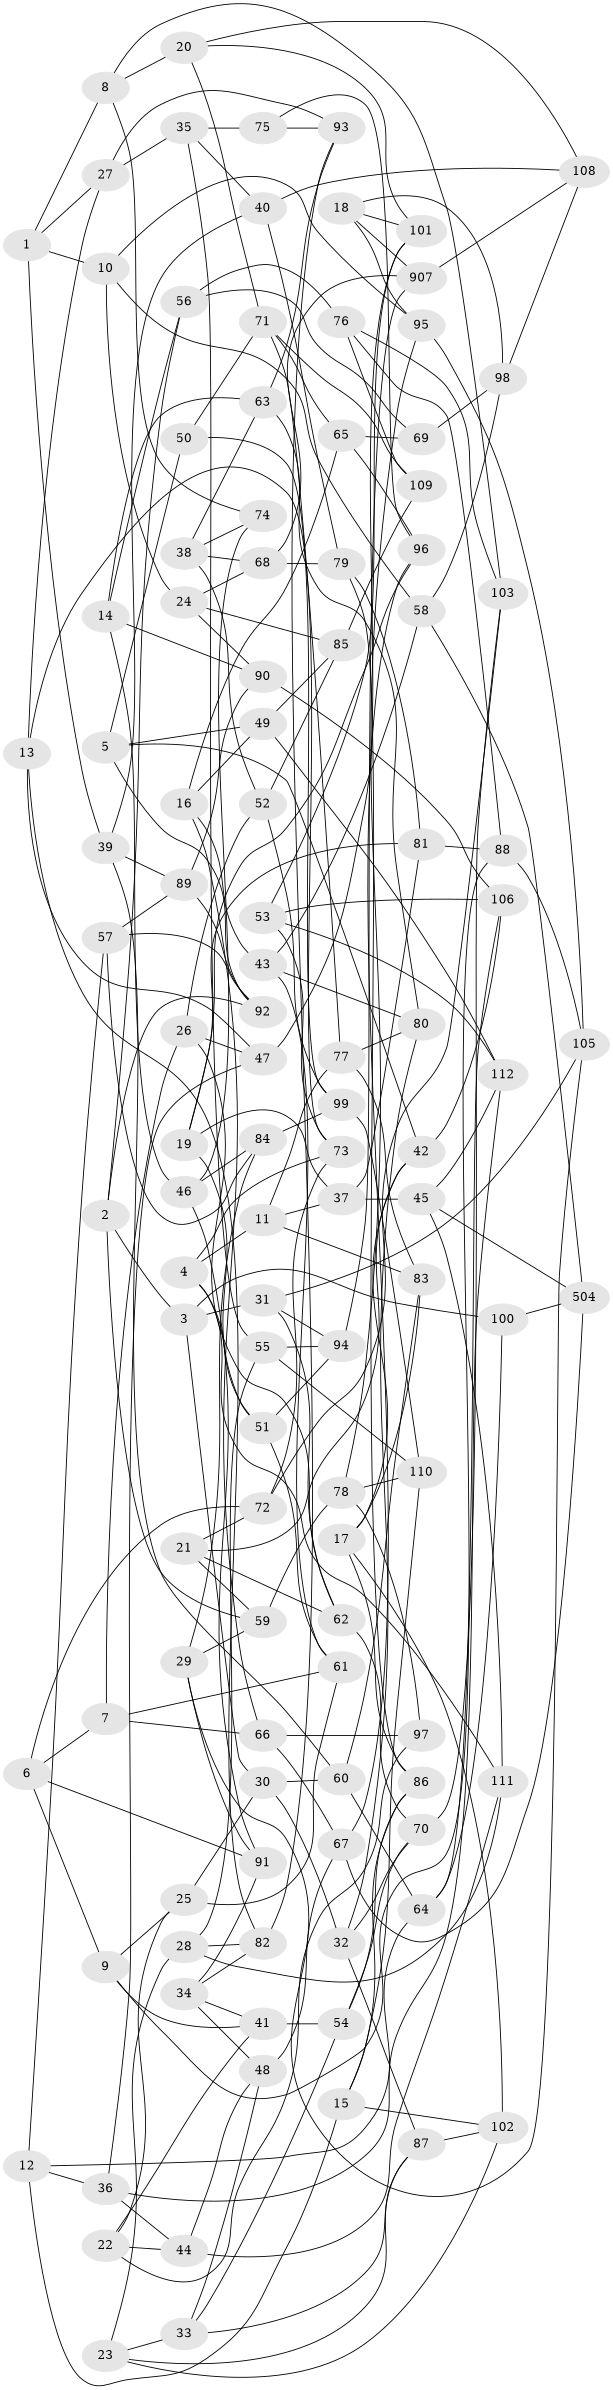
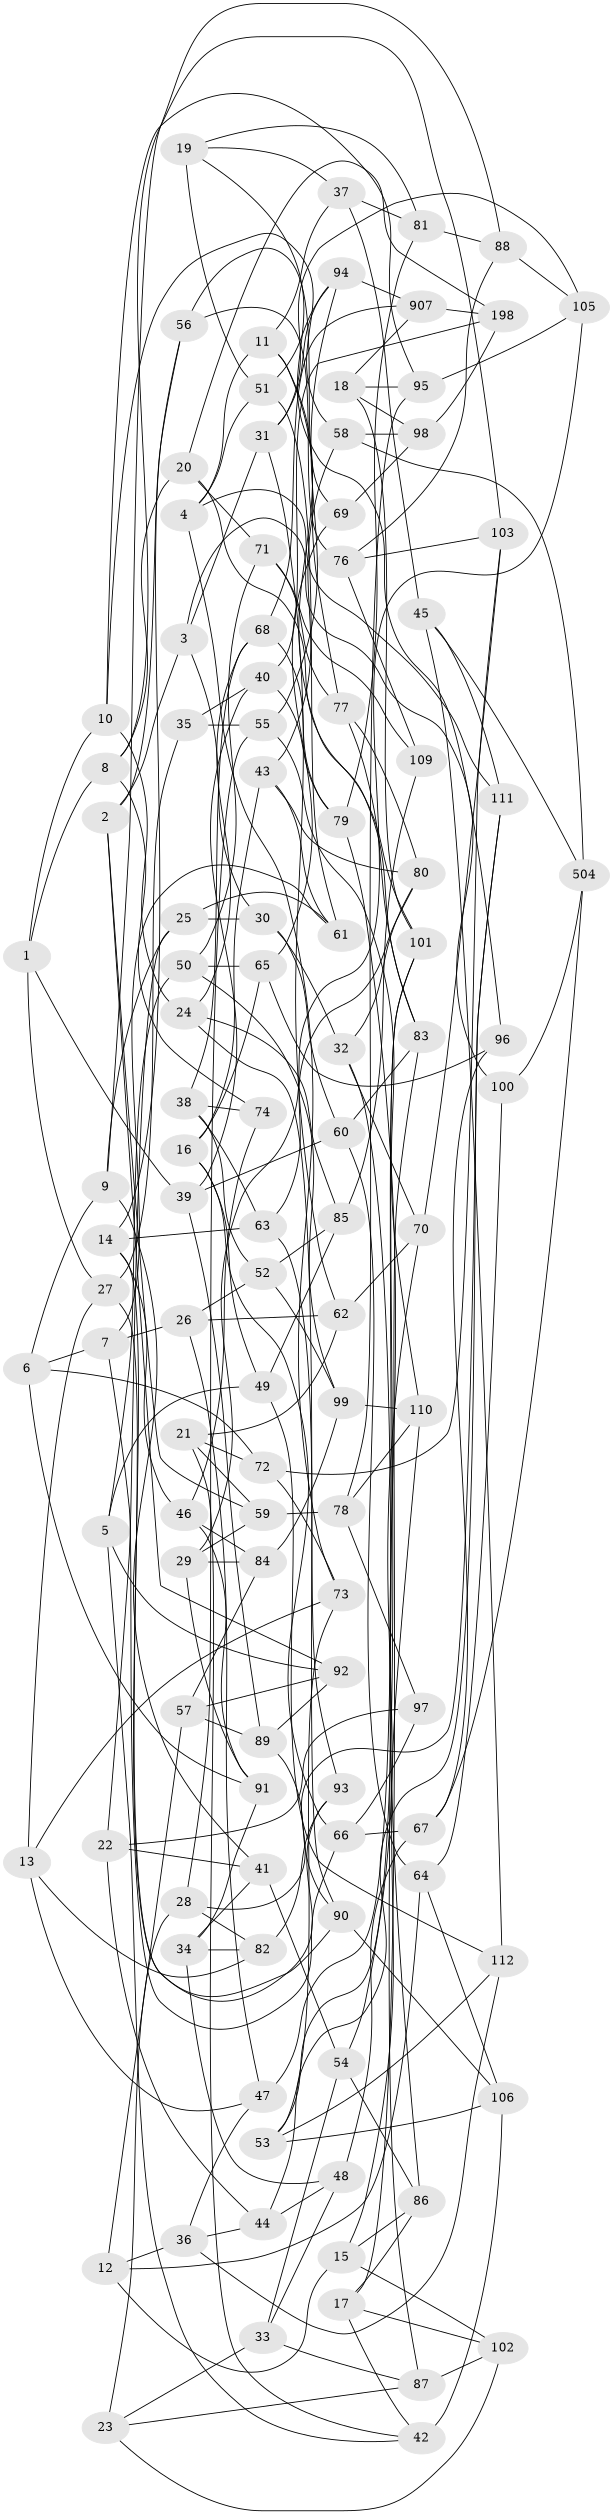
node "75": removed
node "108": label "108" -> "198"
edge "71" -- "65": now "50" -- "65"
